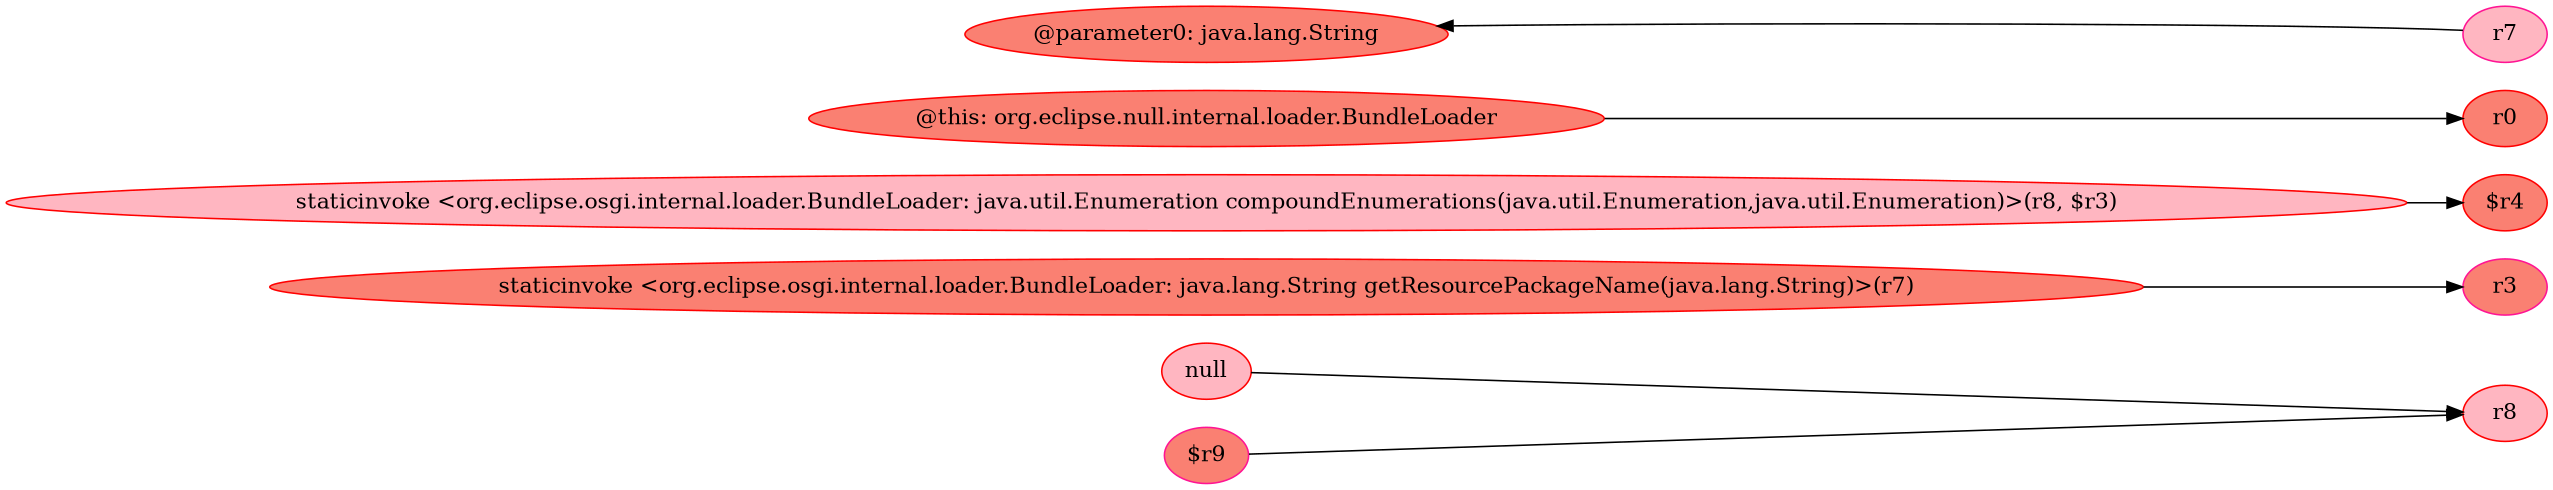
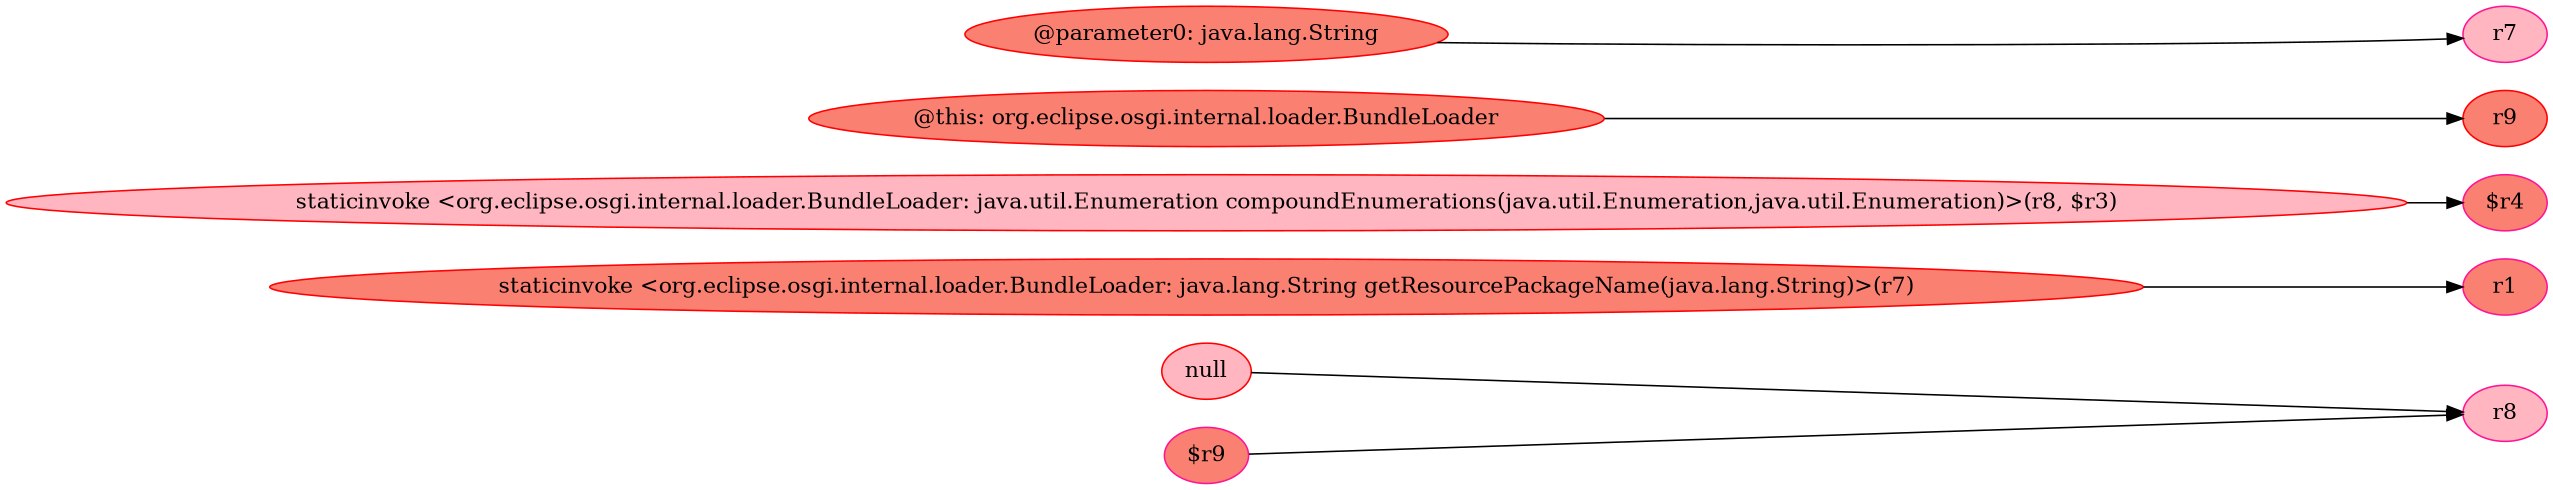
edge "r7" -> "@parameter0: java.lang.String": reversed
node "@this: org.eclipse.null.internal.loader.BundleLoader": label "@this: org.eclipse.null.internal.loader.BundleLoader" -> "@this: org.eclipse.osgi.internal.loader.BundleLoader"
node "r0": label "r0" -> "r9"
node "$r4": color red -> deeppink
node "r3": label "r3" -> "r1"
node "r8": color red -> deeppink
